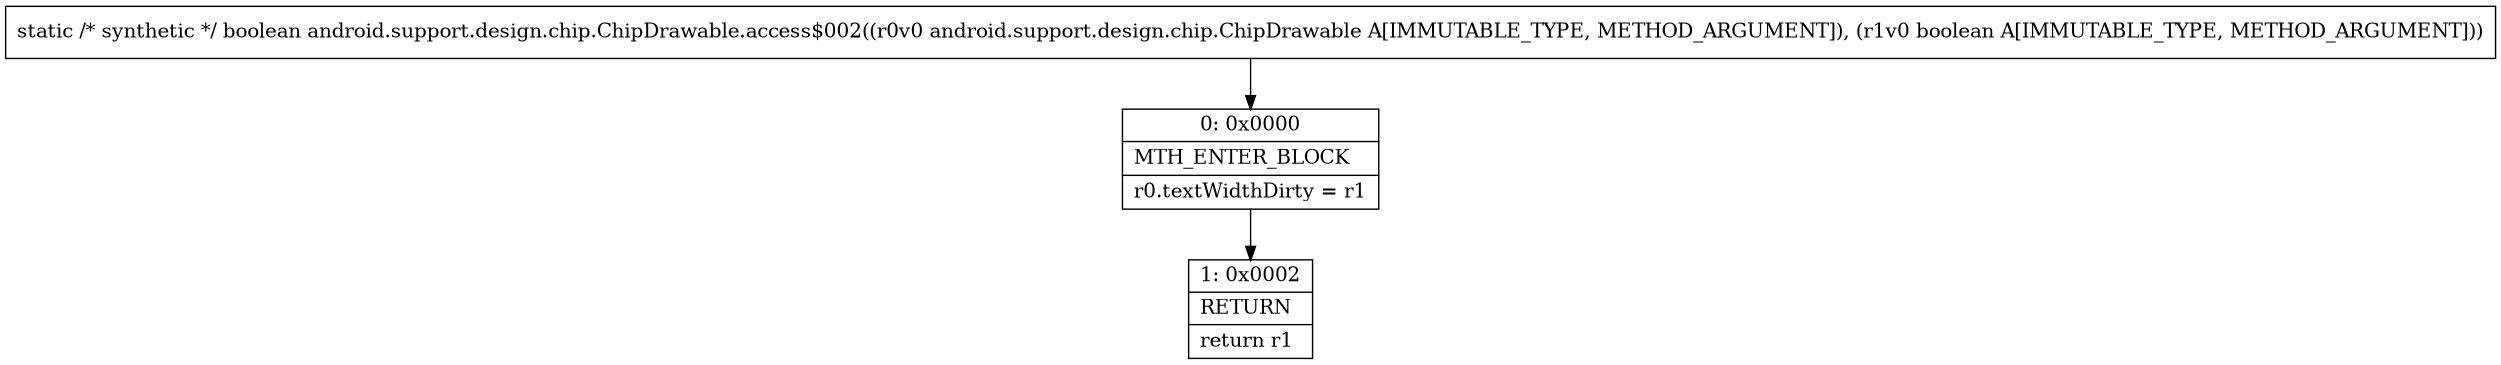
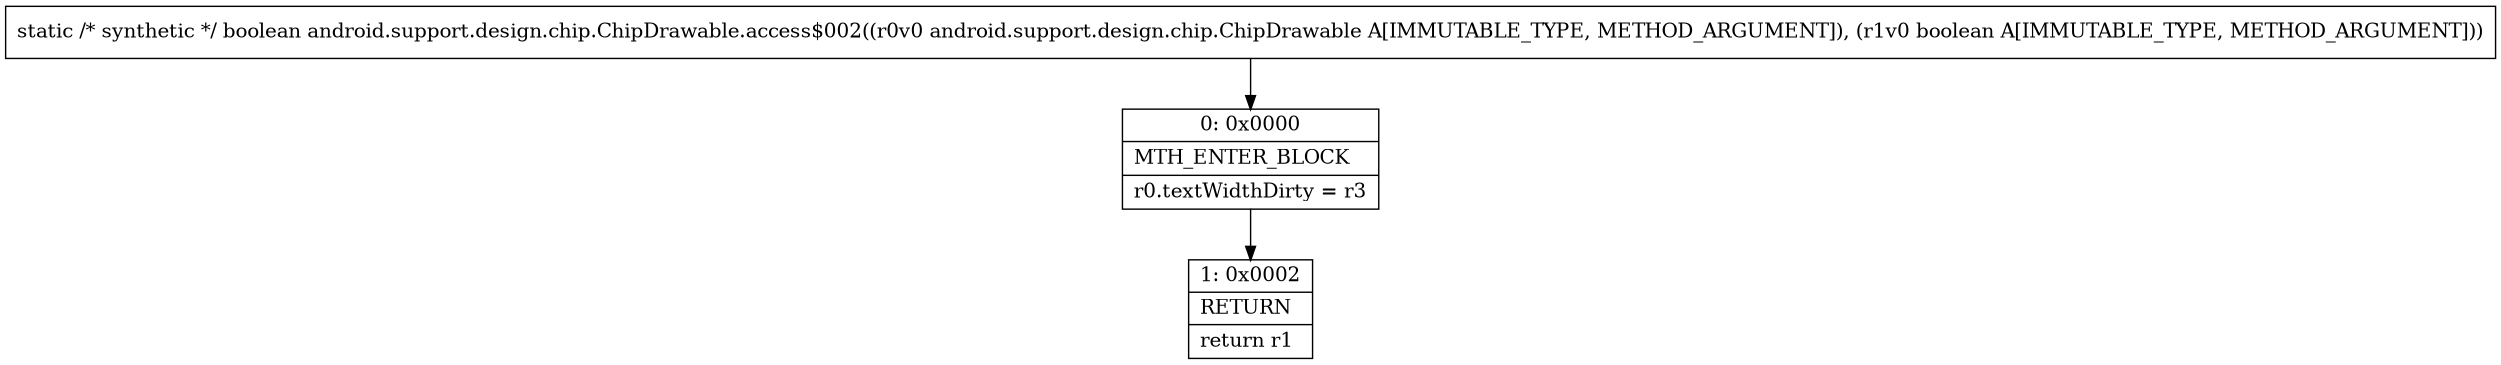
node "0: 0x0000": text "r0.textWidthDirty = r1" -> "r0.textWidthDirty = r3"
